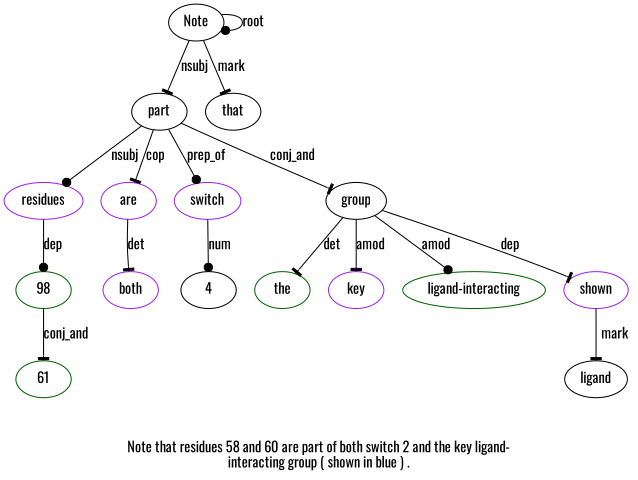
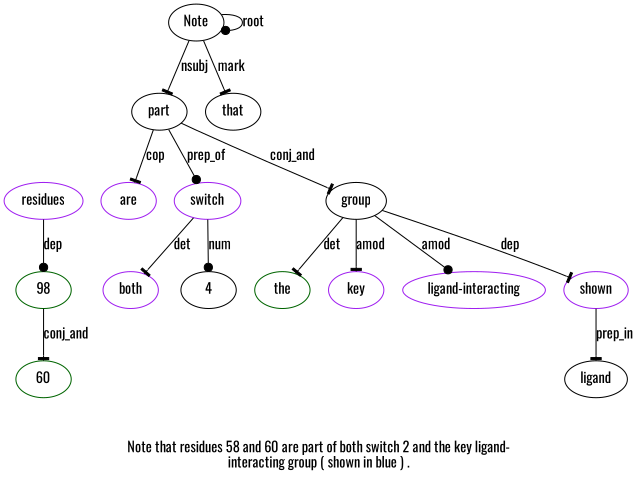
edge "part" -> "residues": removed, label "nsubj"
edge "are" -> "both": now "switch" -> "both"
node "ligand-interacting": color darkgreen -> purple
edge "shown" -> "ligand": label "mark" -> "prep_in"
node "61": label "61" -> "60"
